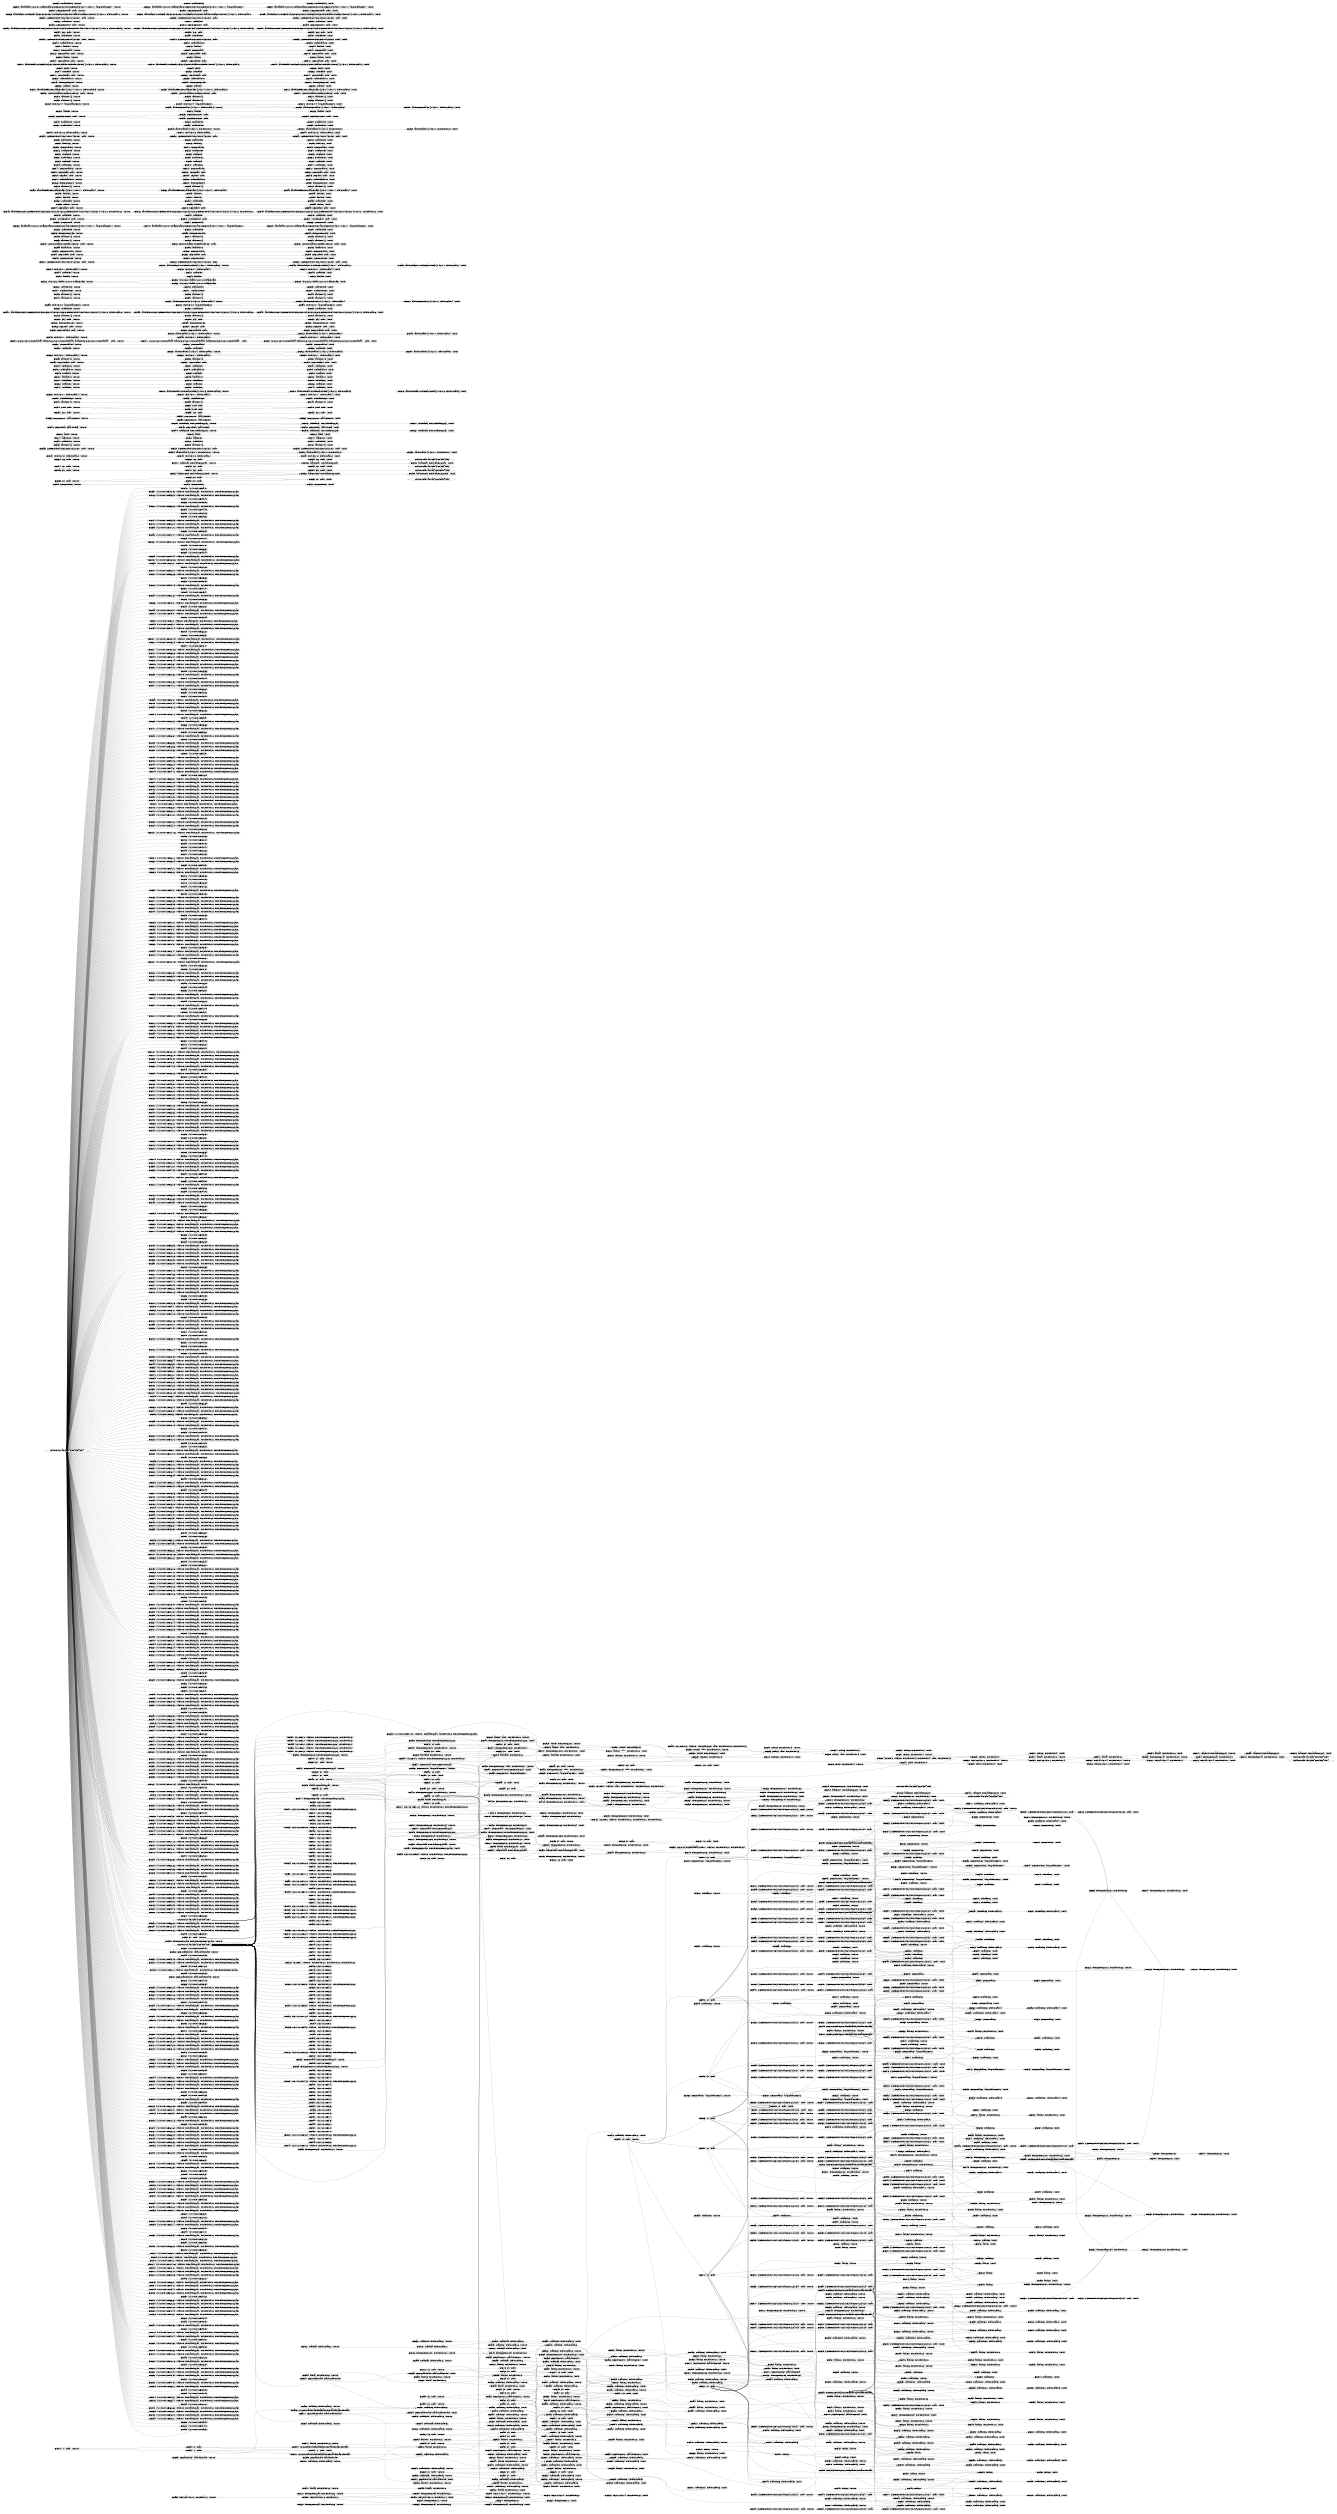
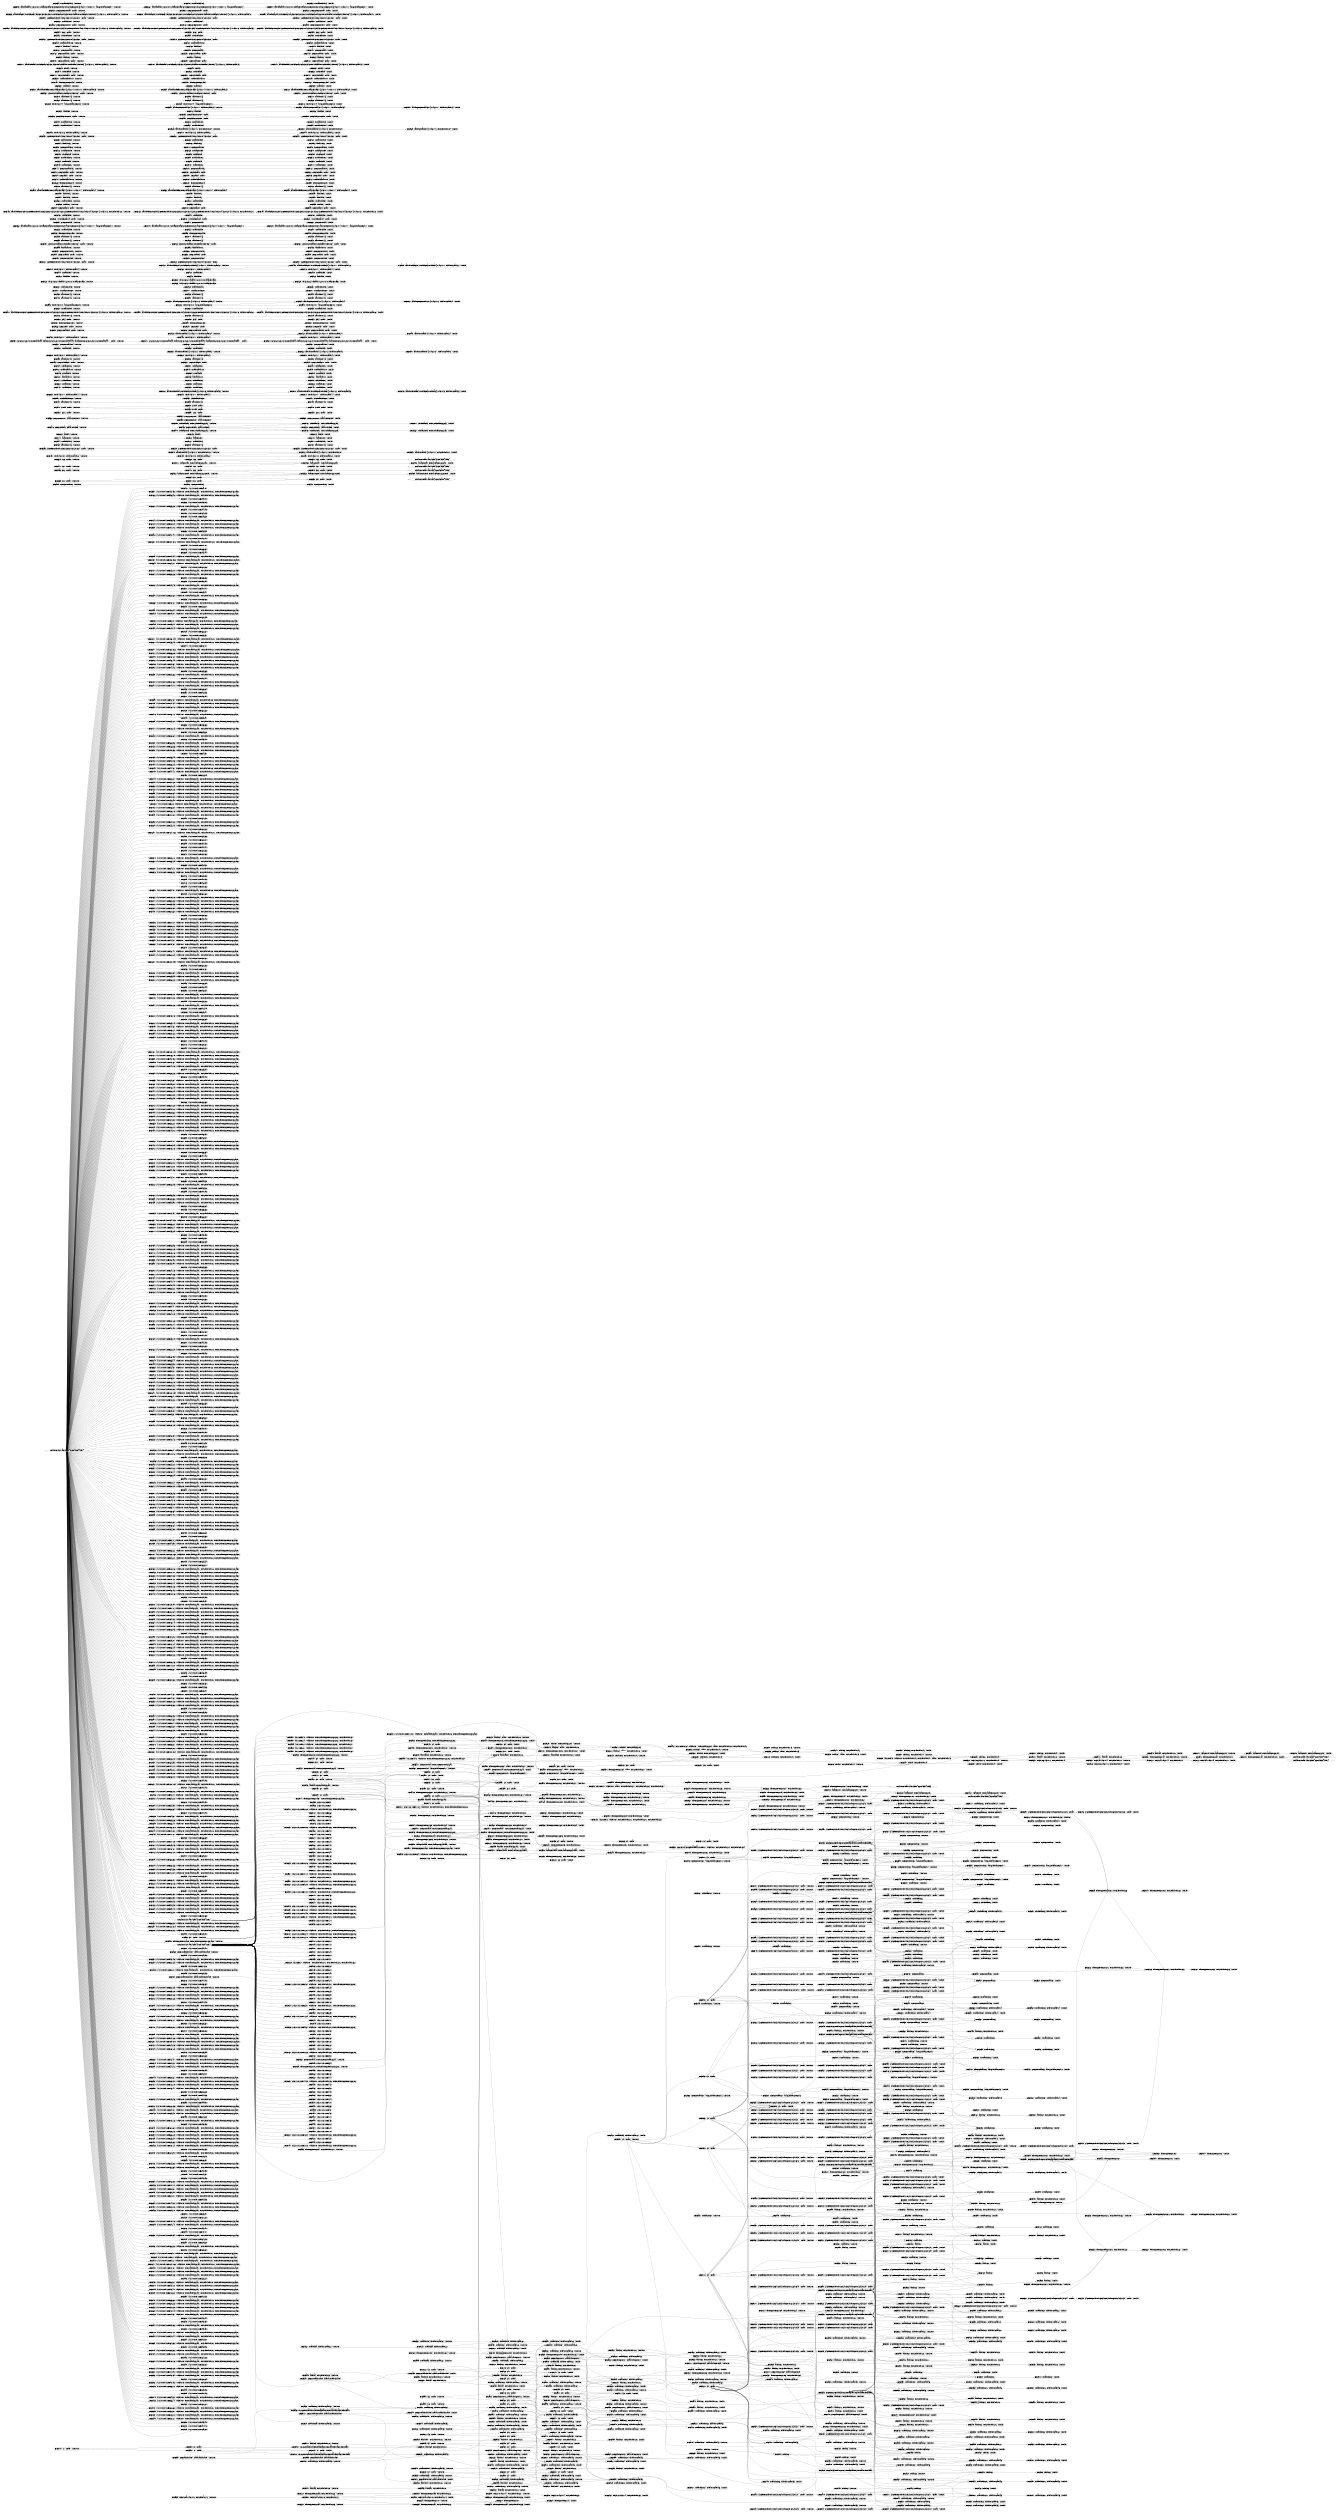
node "CE0x3e51f40": removed
node "CE0x3f0e640": text "*Function*" -> "*SummSource*"
